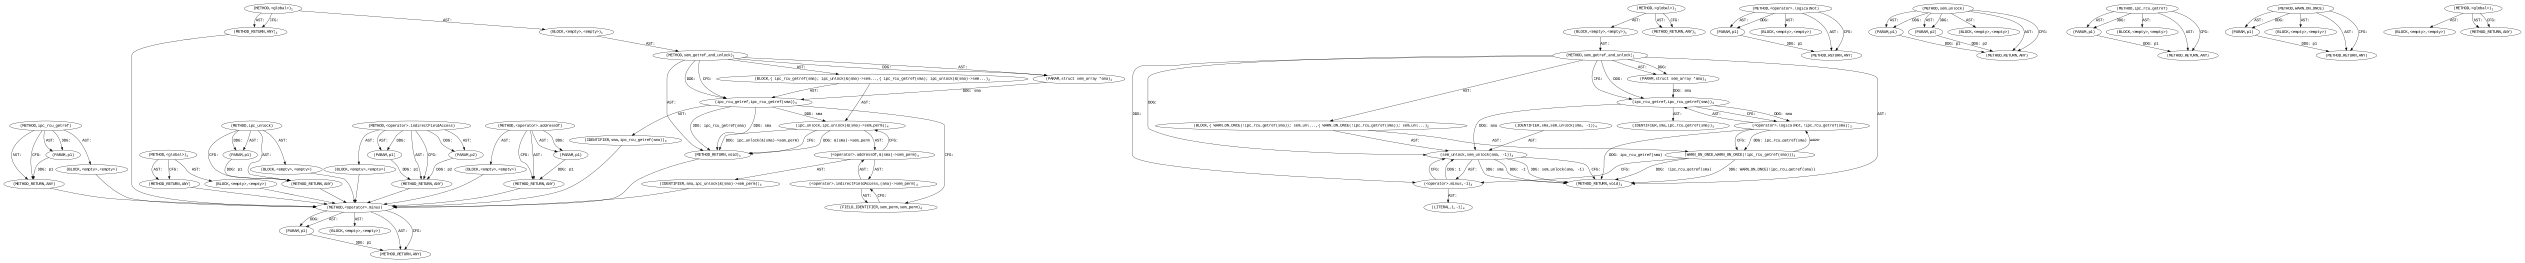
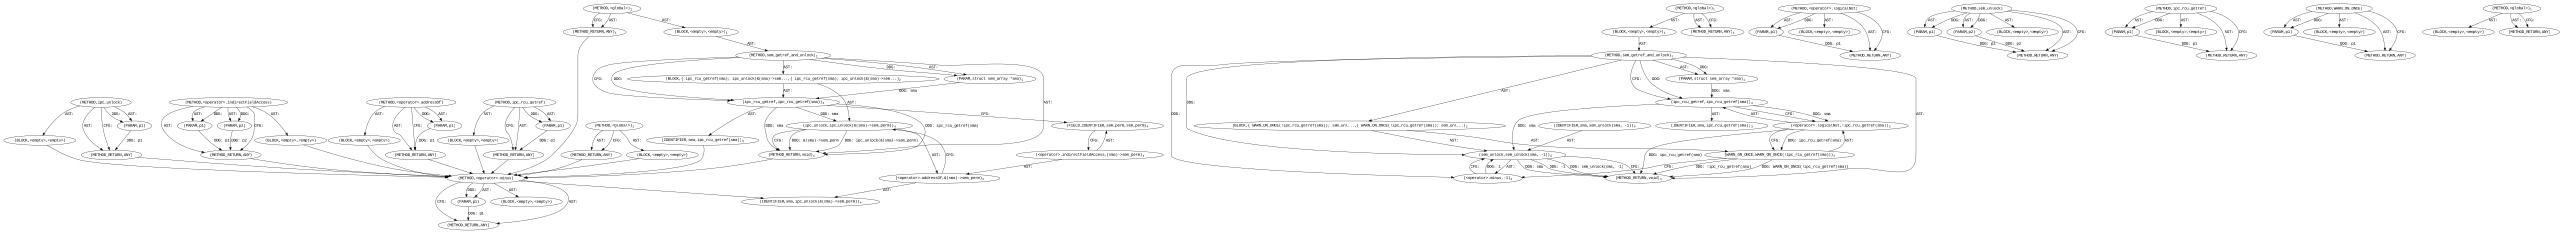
edge "(WARN_ON_ONCE,WARN_ON_ONCE(!ipc_rcu_getref(sma)))" -> "(<operator>.logicalNot,!ipc_rcu_getref(sma))": label "WARN: " -> "AST: "
edge "(<operator>.addressOf,&(sma)->sem_perm)" -> "(<operator>.indirectFieldAccess,(sma)->sem_perm)": removed, label "AST:"
edge "(IDENTIFIER,sma,ipc_unlock(&(sma)->sem_perm))" -> "(METHOD,<operator>.minus)": reversed
node "(LITERAL,1,-1)": removed
